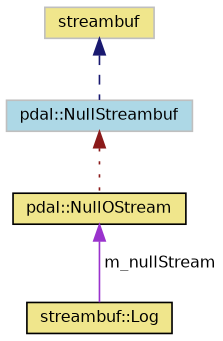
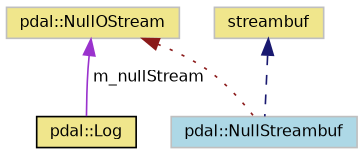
edge "pdal::NullOStream" -> "pdal::NullStreambuf": reversed
node "pdal::NullOStream": color black -> grey75
node "streambuf::Log": label "streambuf::Log" -> "pdal::Log"
